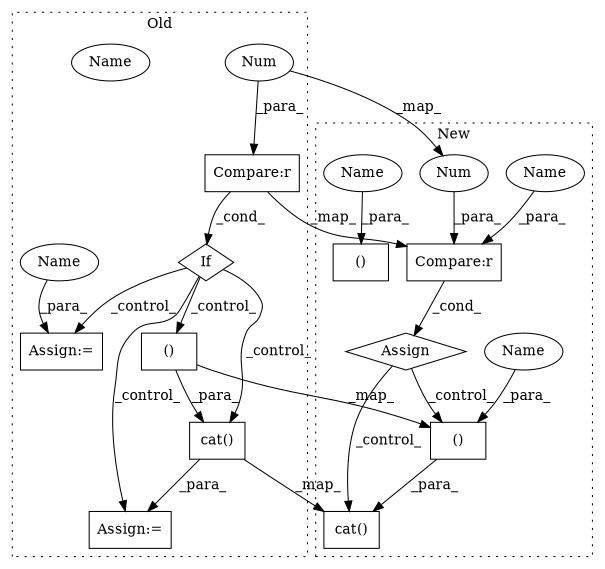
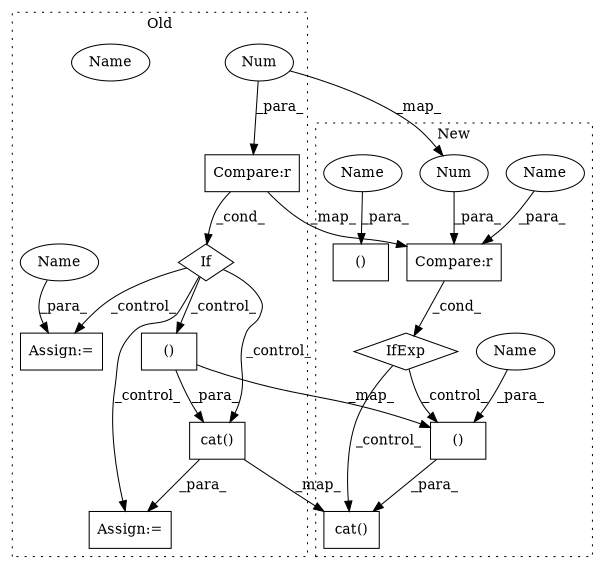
node "Assign": label "Assign" -> "IfExp"
